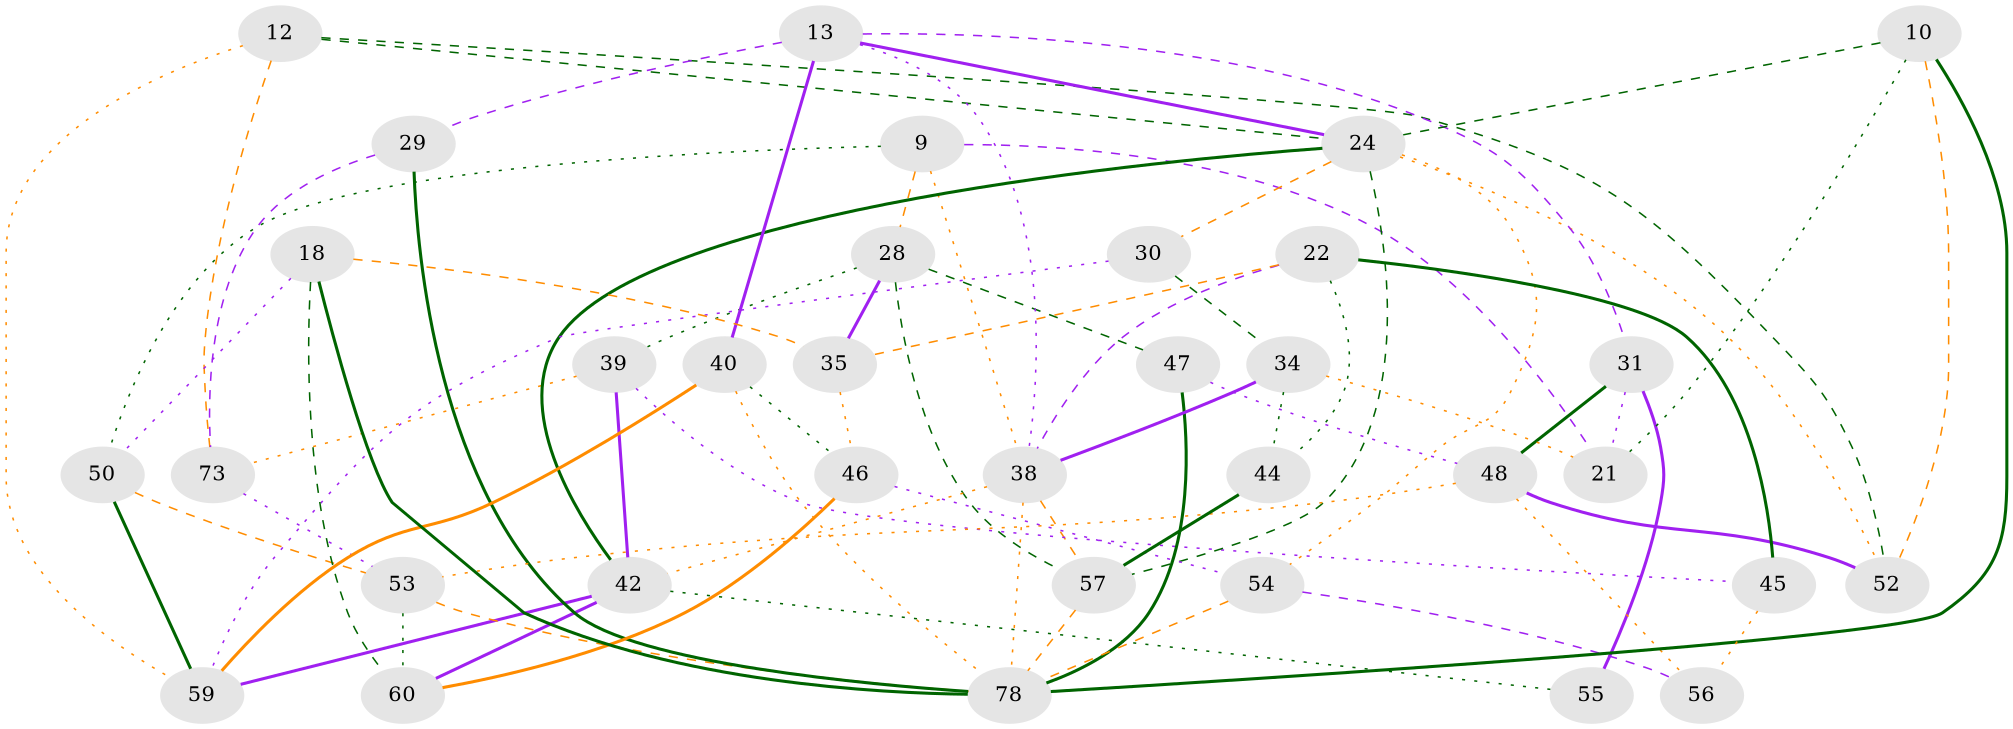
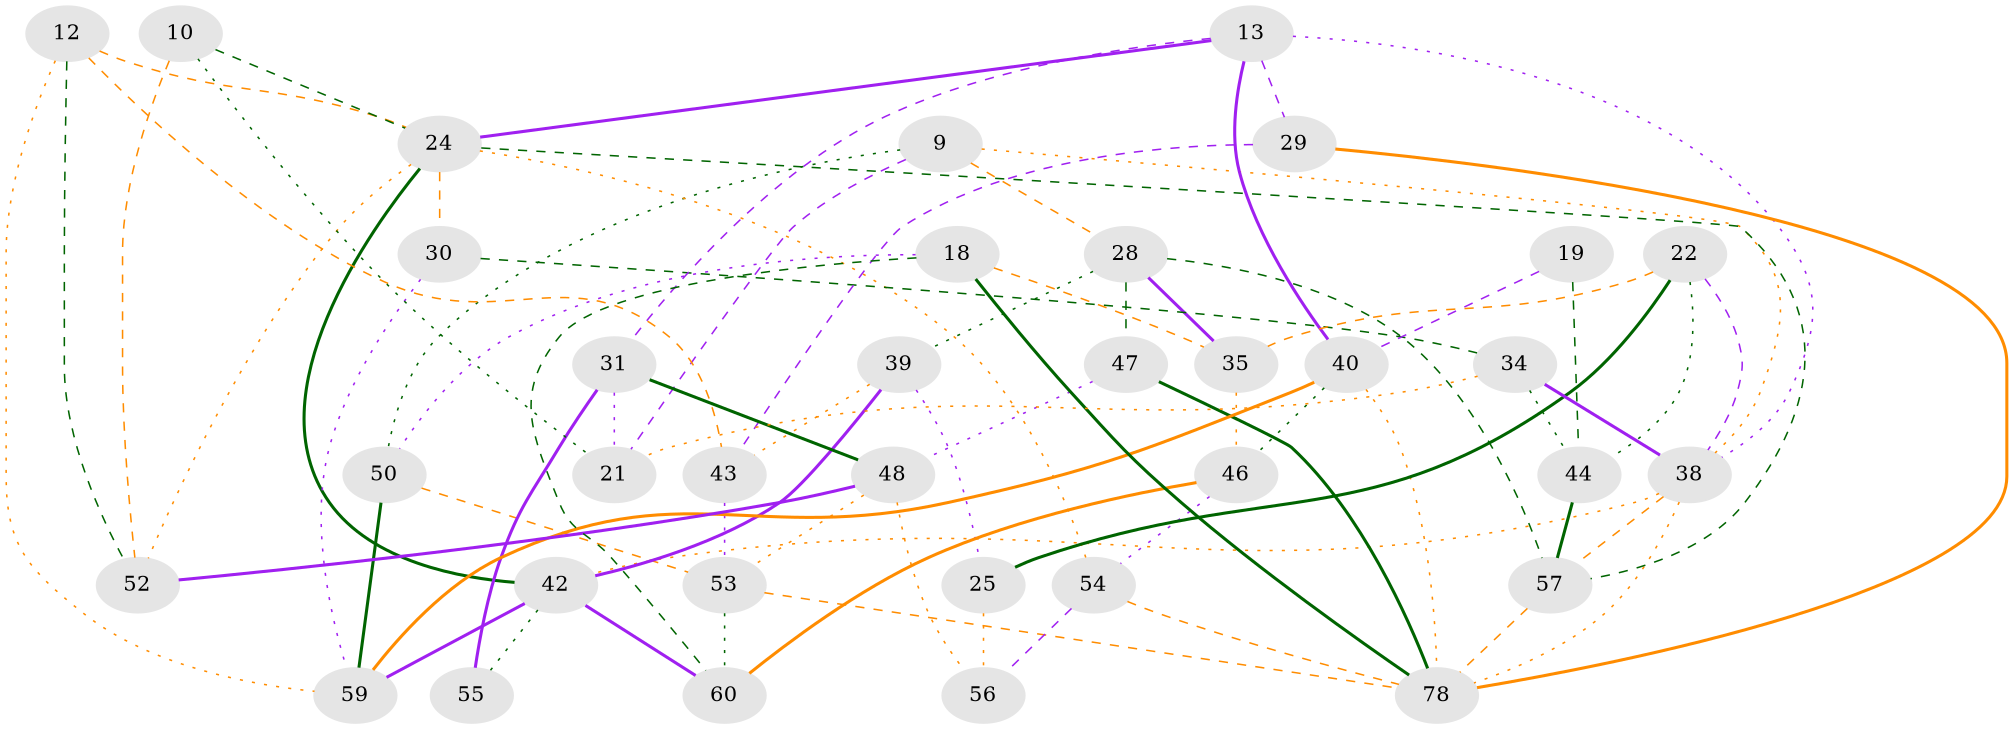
edge "12" -- "24": color darkgreen -> darkorange
node "19": added
node "73": label "73" -> "43"
edge "29" -- "78": color darkgreen -> darkorange
node "45": label "45" -> "25"
edge "10" -- "78": removed
